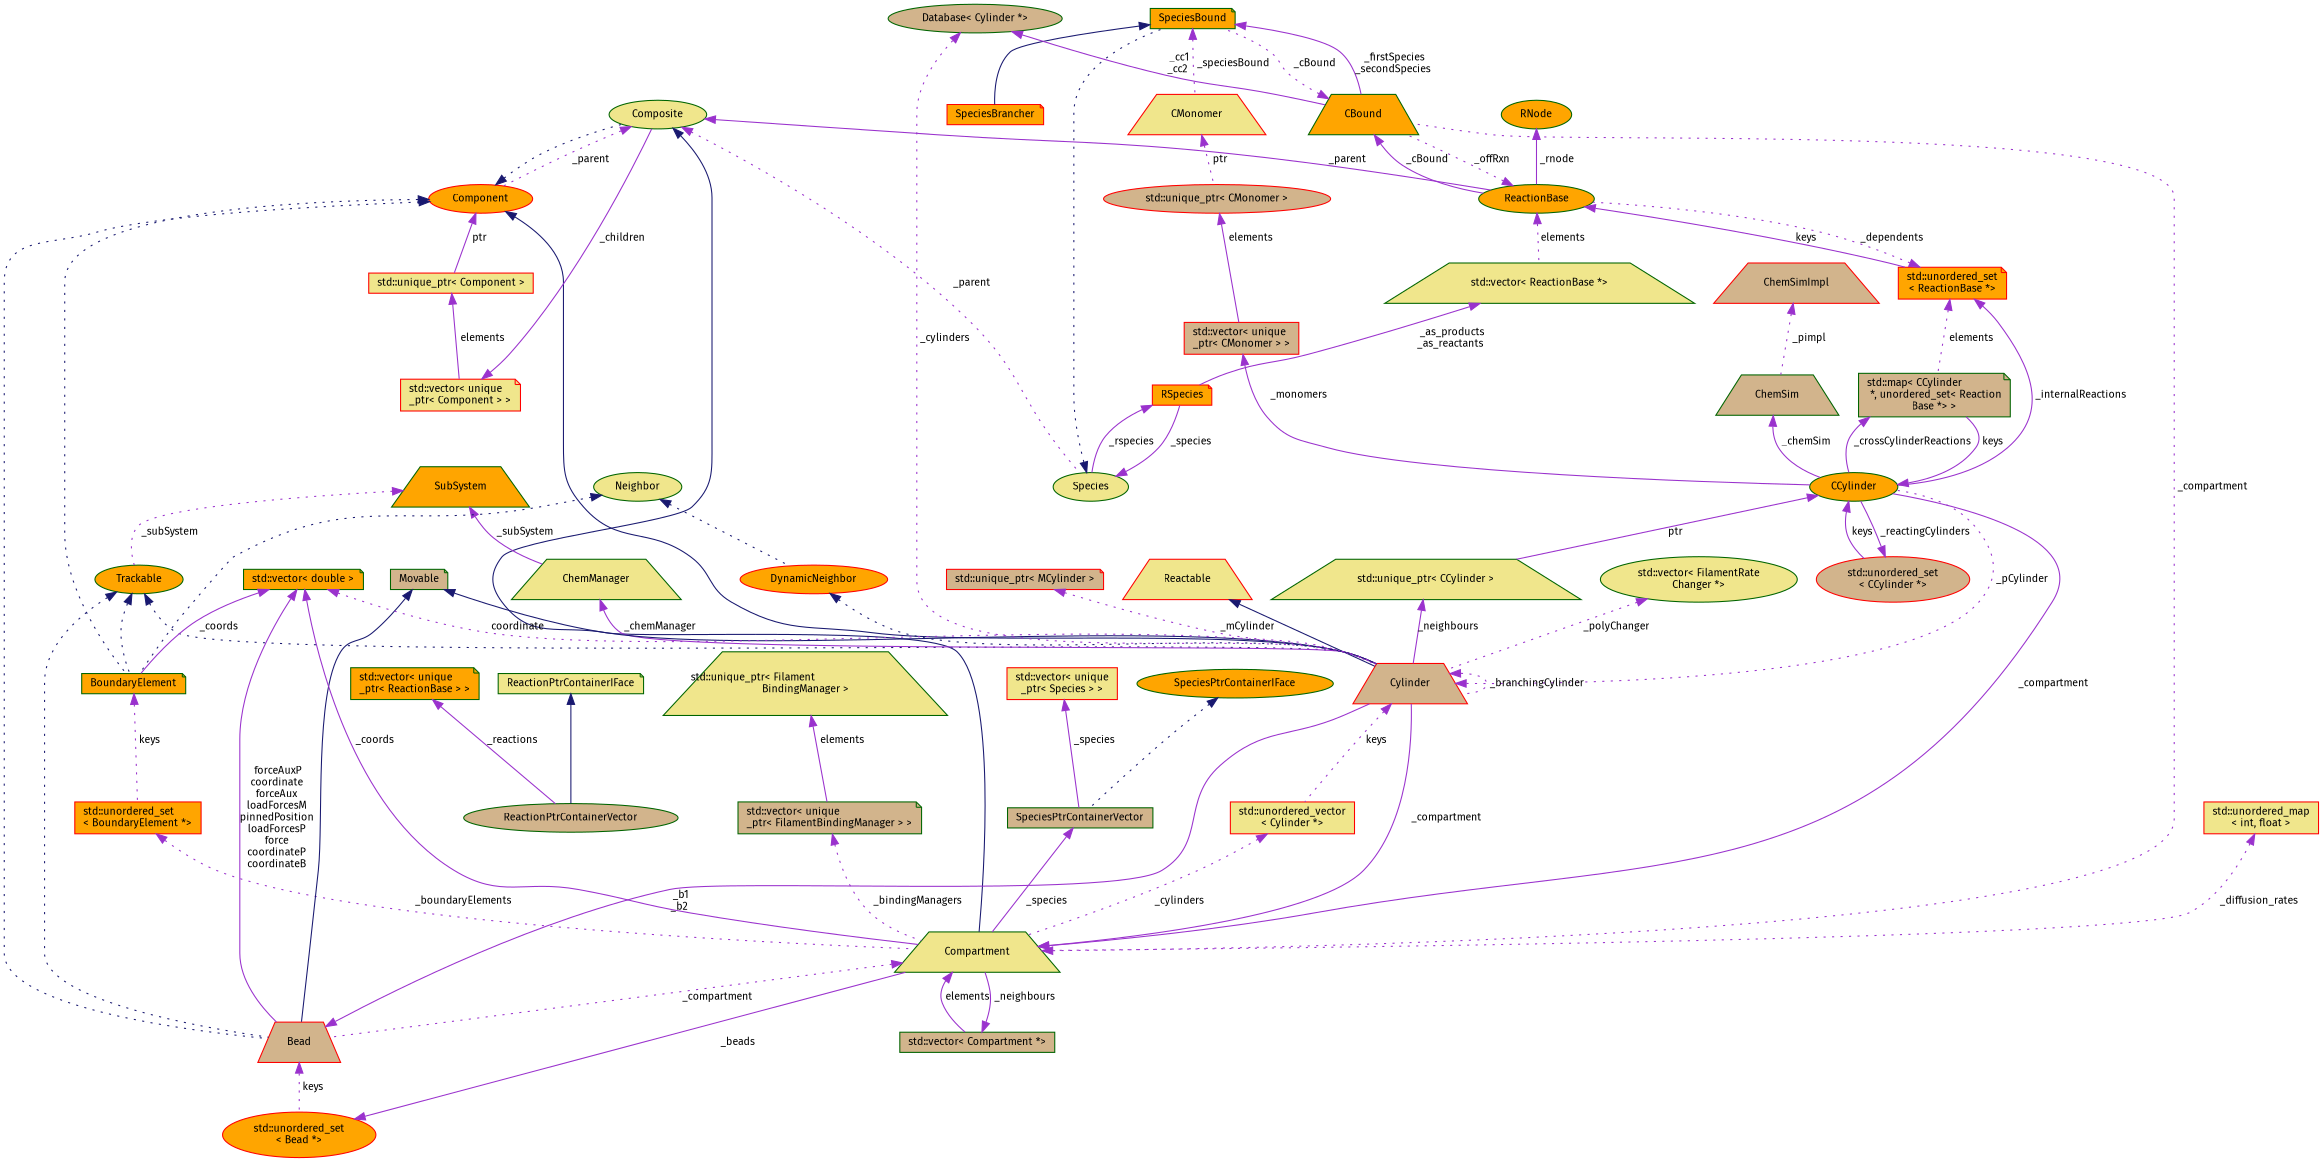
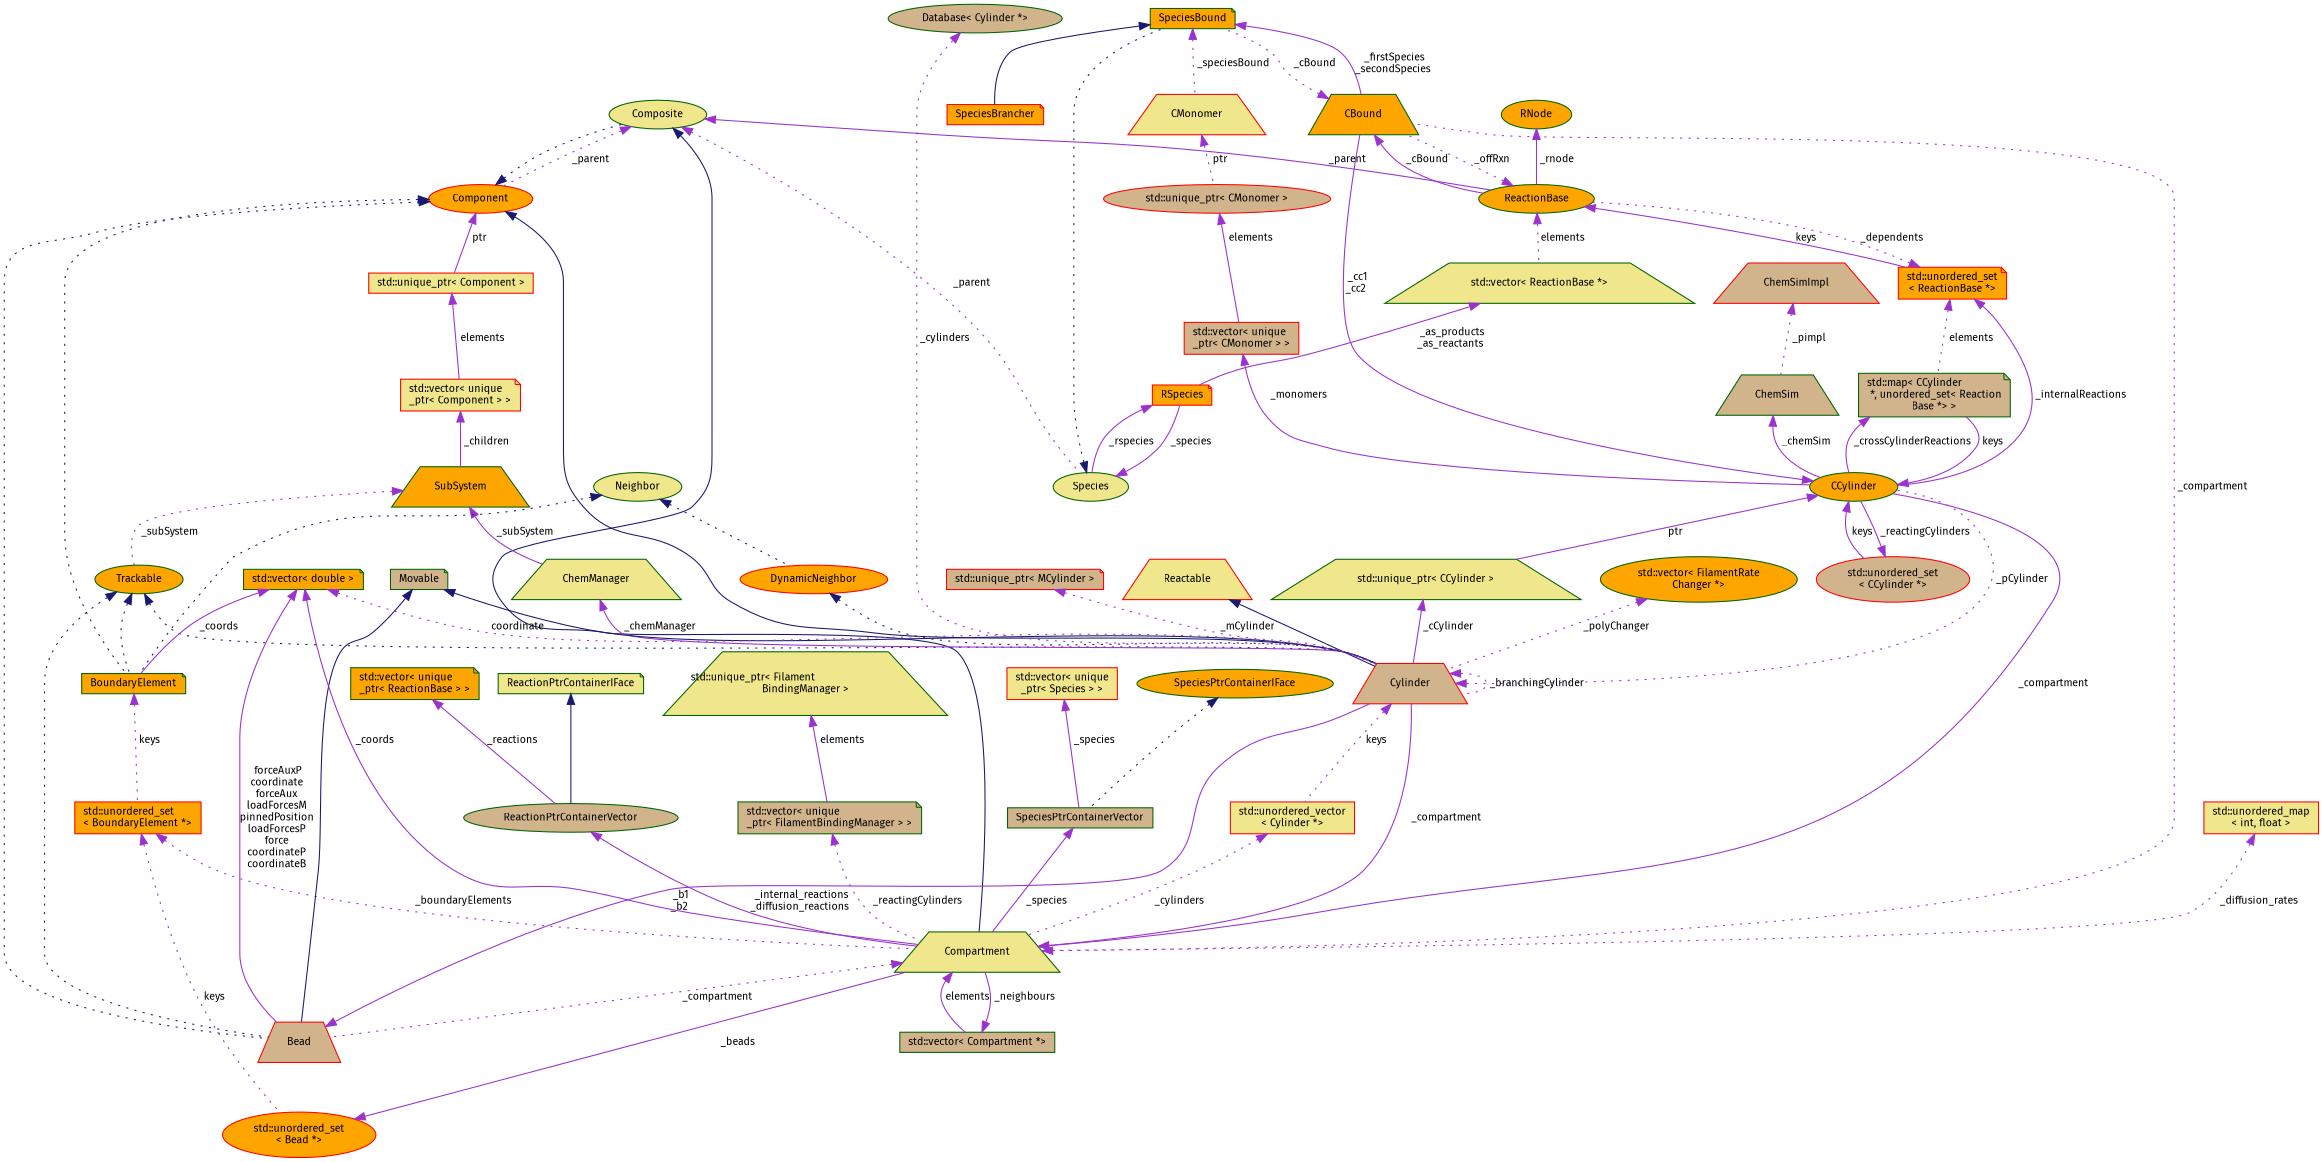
edge "CBound" -> "Database< Cylinder *>": now "CBound" -> "CCylinder"
edge "Composite" -> "std::vector< unique _ptr< Component > >": now "SubSystem" -> "std::vector< unique _ptr< Component > >"
node "std::vector< FilamentRate Changer *>": fillcolor khaki -> orange
edge "Cylinder" -> "std::unique_ptr< CCylinder >": label " _neighbours" -> " _cCylinder"
edge "Compartment" -> "std::vector< unique _ptr< FilamentBindingManager > >": label " _bindingManagers" -> " _reactingCylinders"
edge "Compartment" -> "ReactionPtrContainerVector": added, label "_internal_reactions _diffusion_reactions"
edge "std::unordered_set < Bead *>" -> "Bead": now "std::unordered_set < Bead *>" -> "std::unordered_set < BoundaryElement *>"
